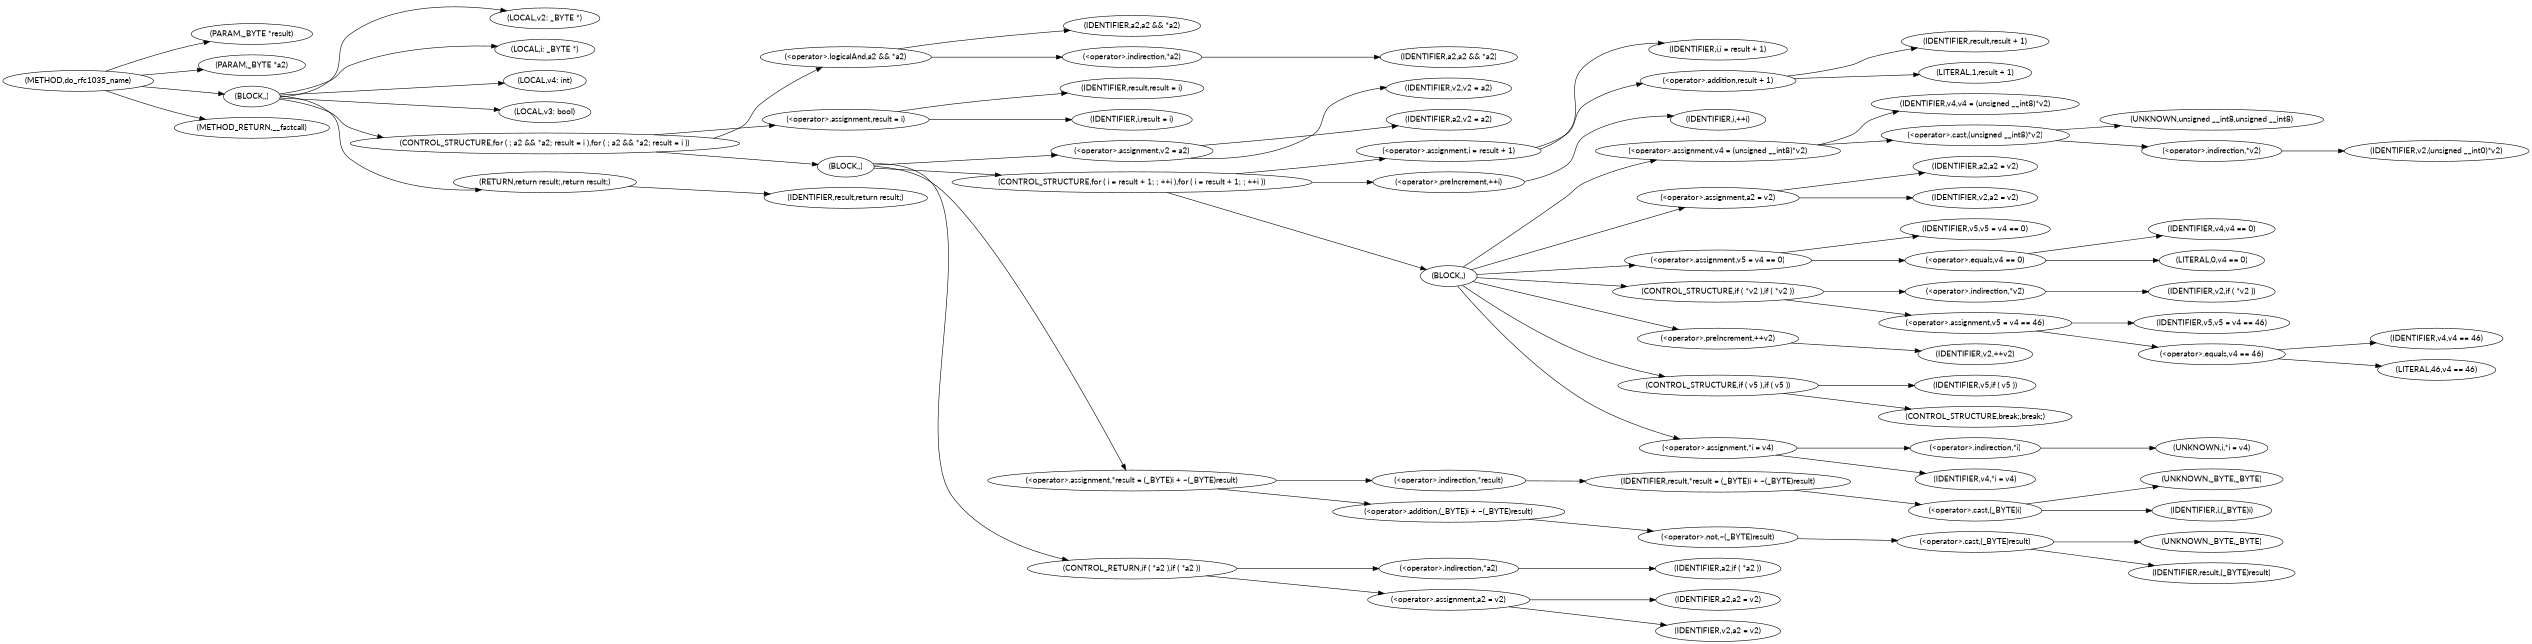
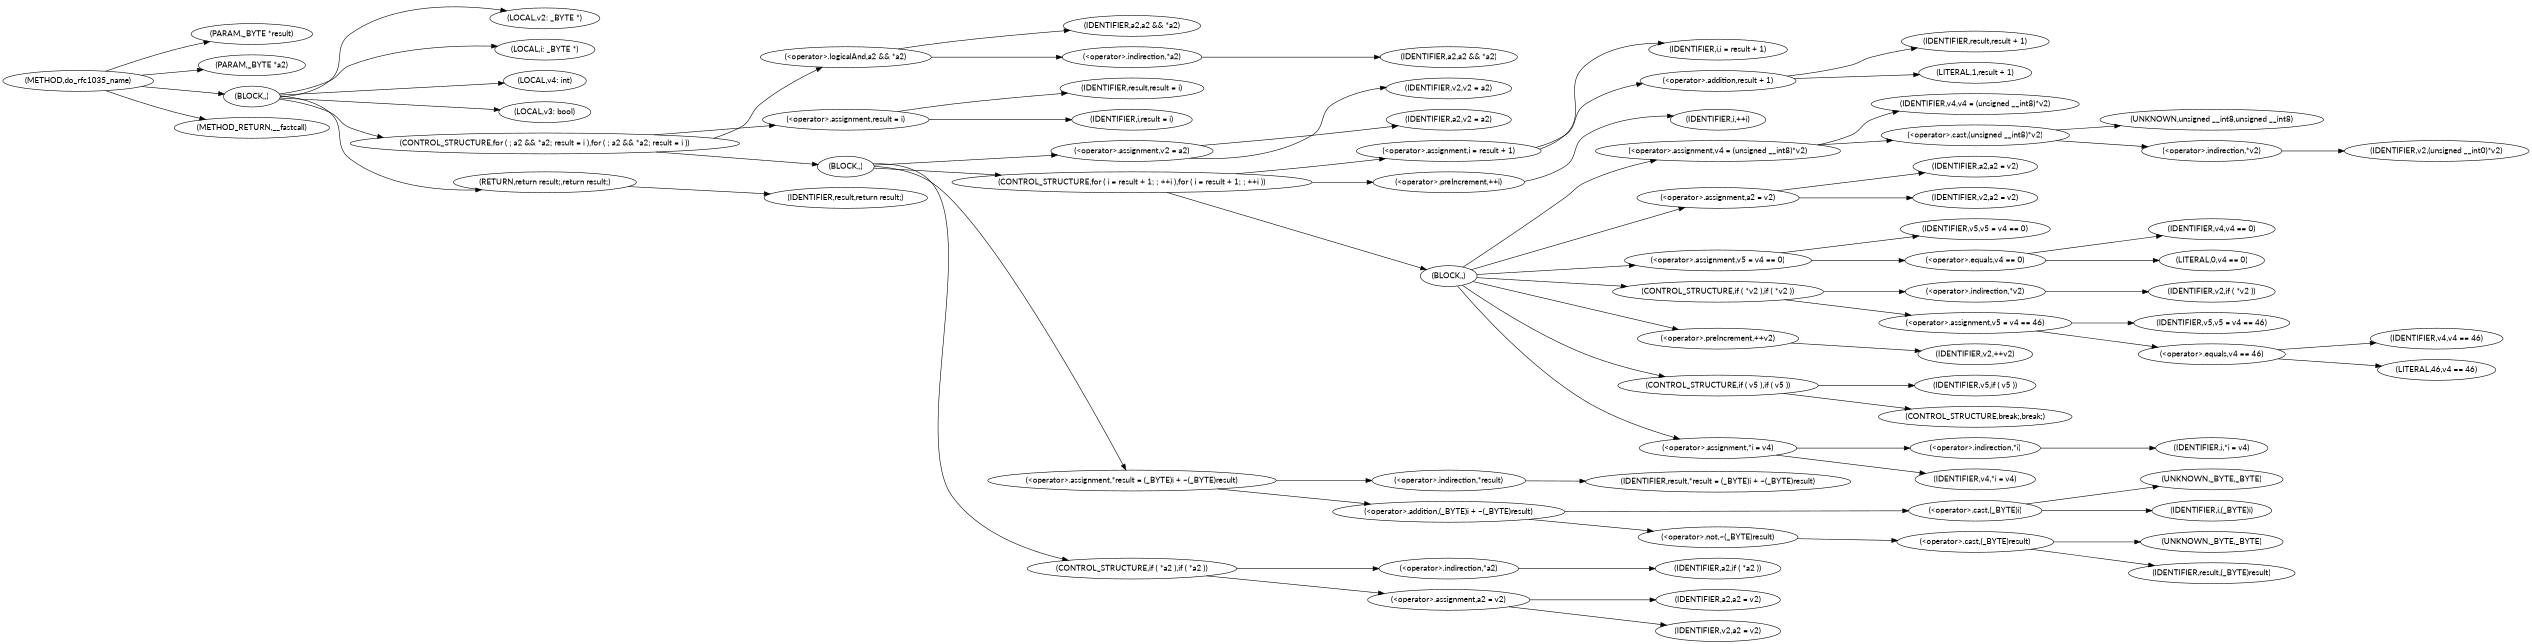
node "(UNKNOWN,i,*i = v4)": label "(UNKNOWN,i,*i = v4)" -> "(IDENTIFIER,i,*i = v4)"
edge "(IDENTIFIER,result,*result = (_BYTE)i + ~(_BYTE)result)" -> "(<operator>.cast,(_BYTE)i)": now "(<operator>.addition,(_BYTE)i + ~(_BYTE)result)" -> "(<operator>.cast,(_BYTE)i)"
node "(CONTROL_RETURN,if ( *a2 ),if ( *a2 ))": label "(CONTROL_RETURN,if ( *a2 ),if ( *a2 ))" -> "(CONTROL_STRUCTURE,if ( *a2 ),if ( *a2 ))"
